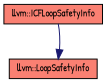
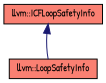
edge "llvm::ICFLoopSafetyInfo" -> "llvm::LoopSafetyInfo": reversed
